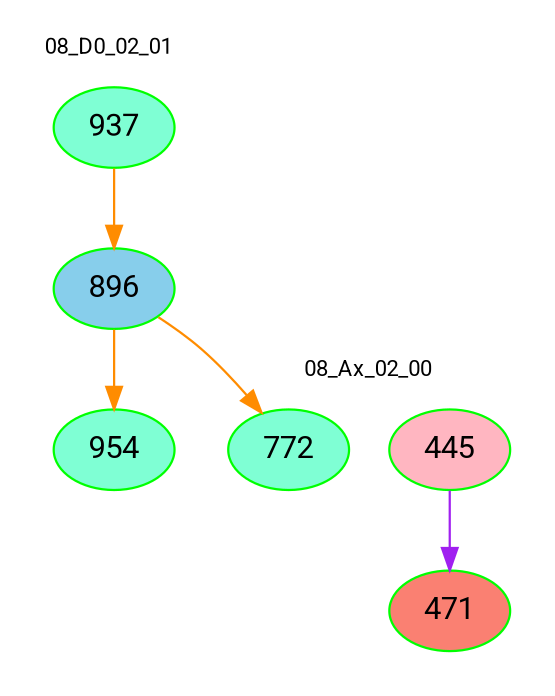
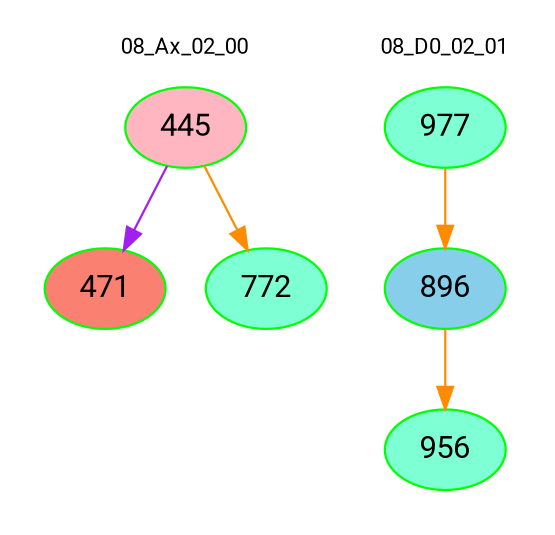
node "937": label "937" -> "977"
edge "896" -> "772": now "445" -> "772"
node "954": label "954" -> "956"
